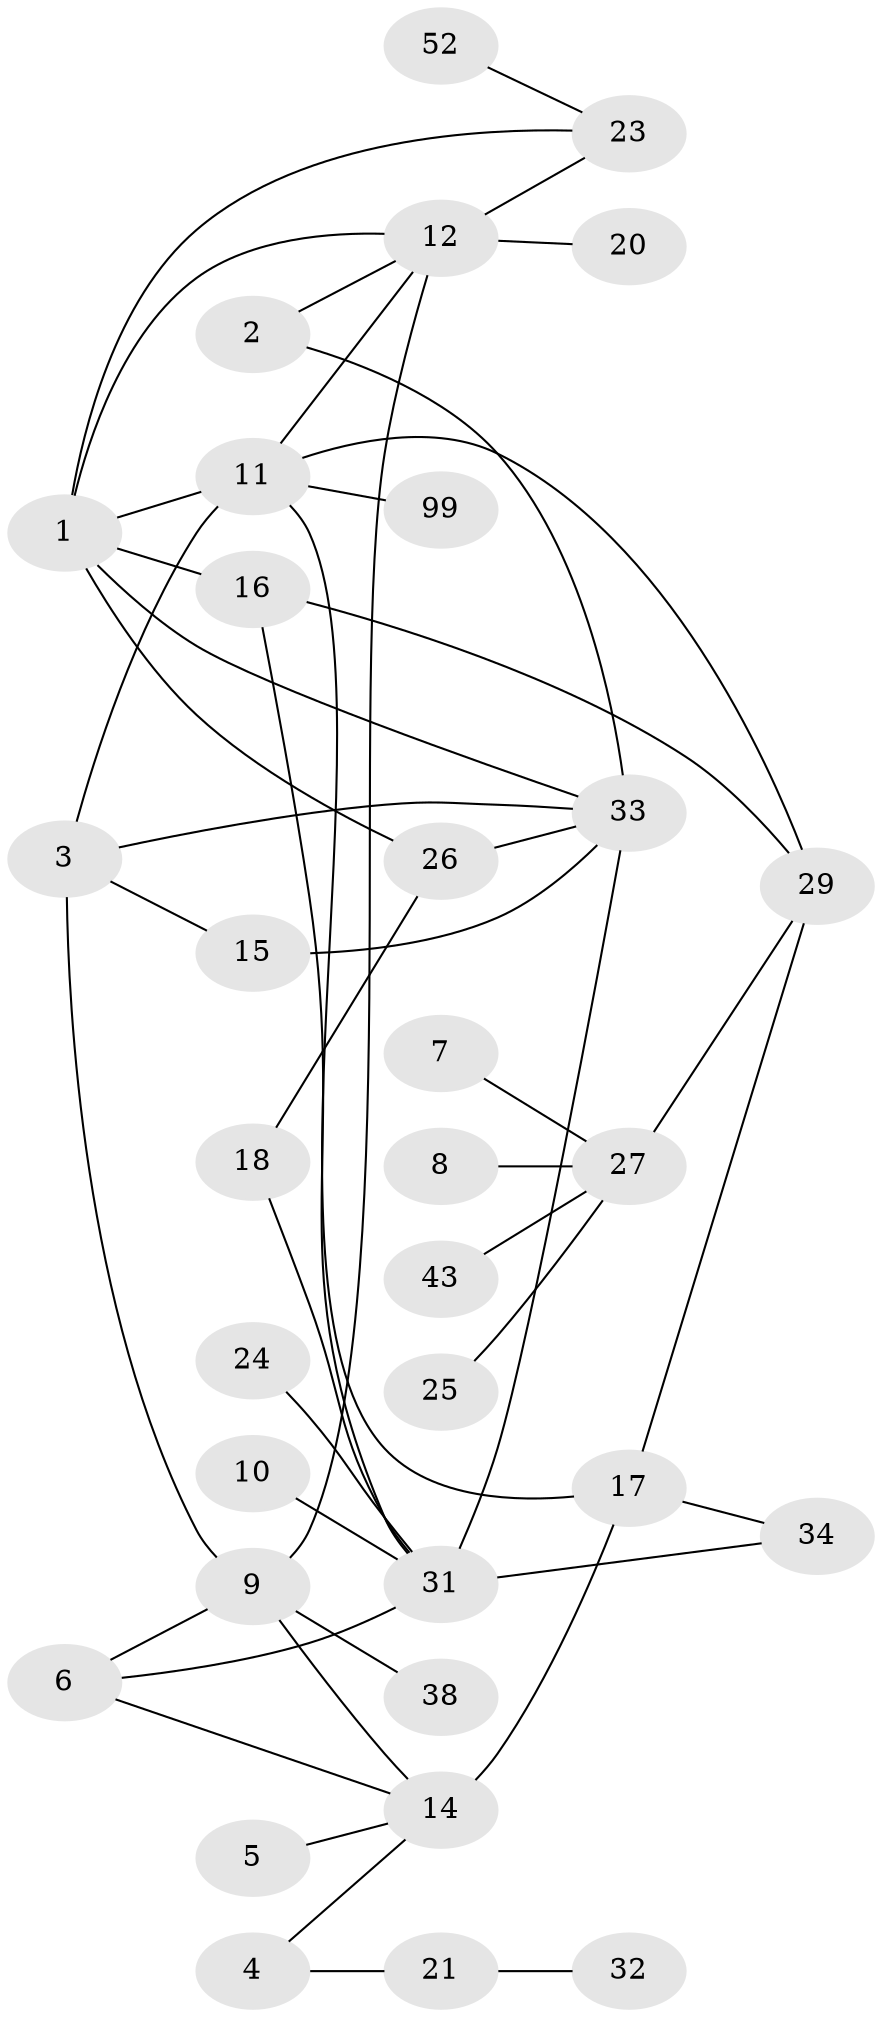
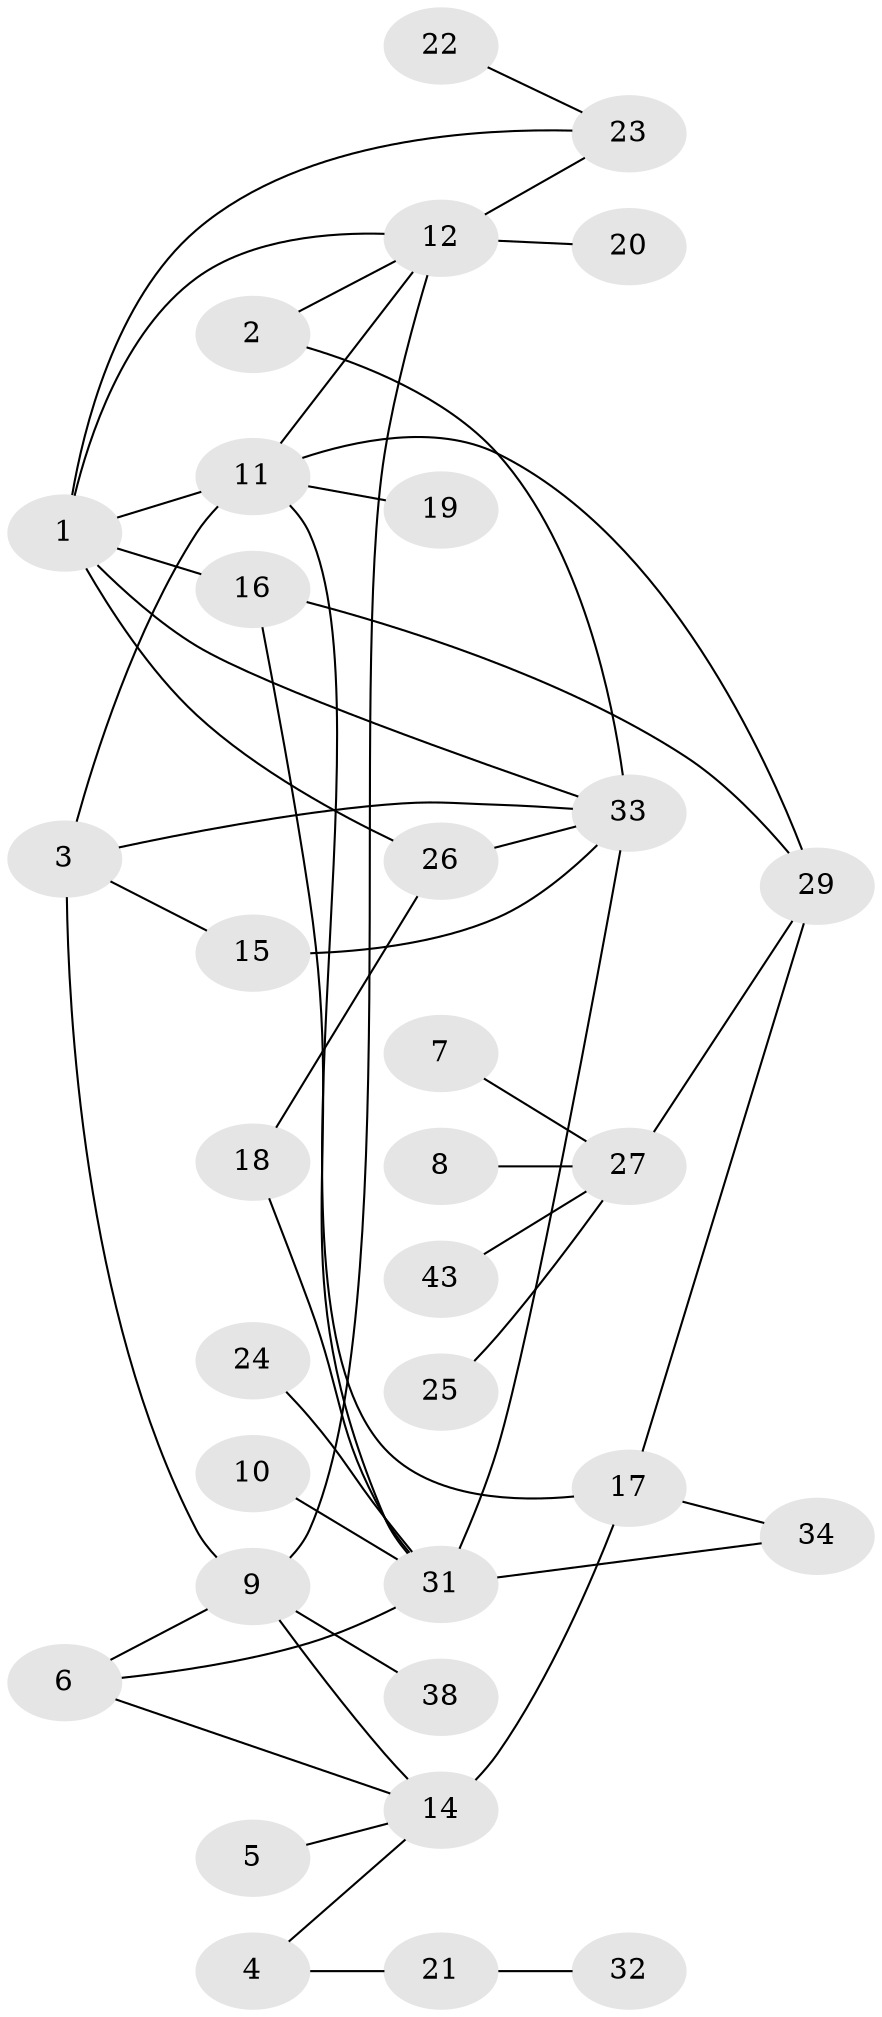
node "52": label "52" -> "22"
node "99": label "99" -> "19"
